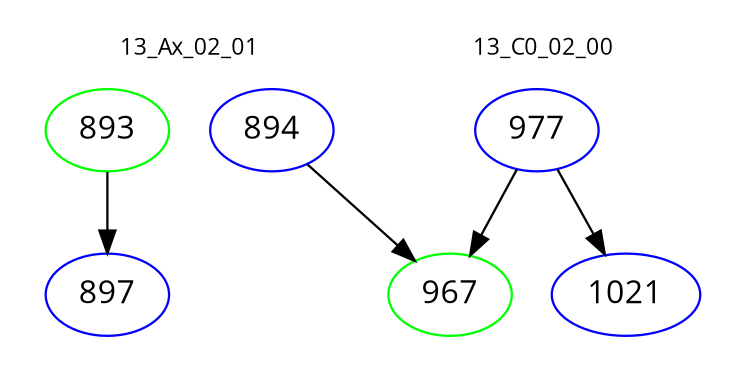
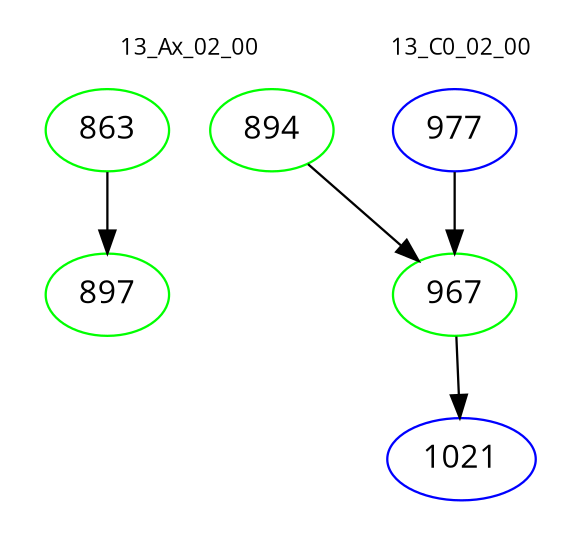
cluster "13_Ax_02_01": label "13_Ax_02_01" -> "13_Ax_02_00"
node "893": label "893" -> "863"
node "894": color blue -> green
edge "977" -> "1021": now "967" -> "1021"
node "897": color blue -> green
